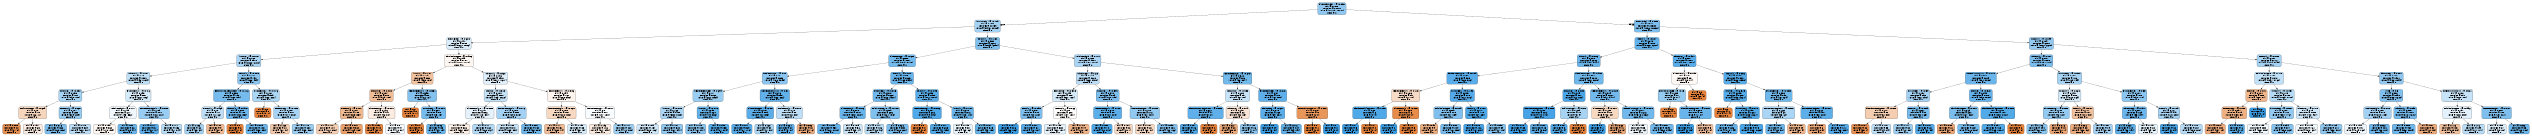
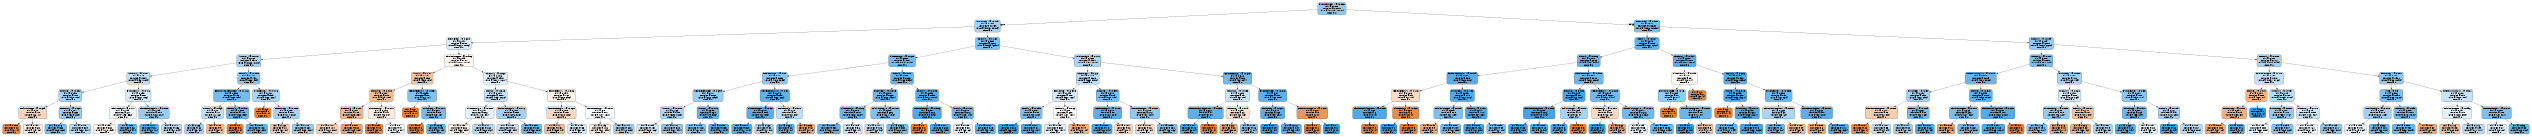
node "gini = 0.0 samples = 5 value = [0, 9] class = 1": removed
